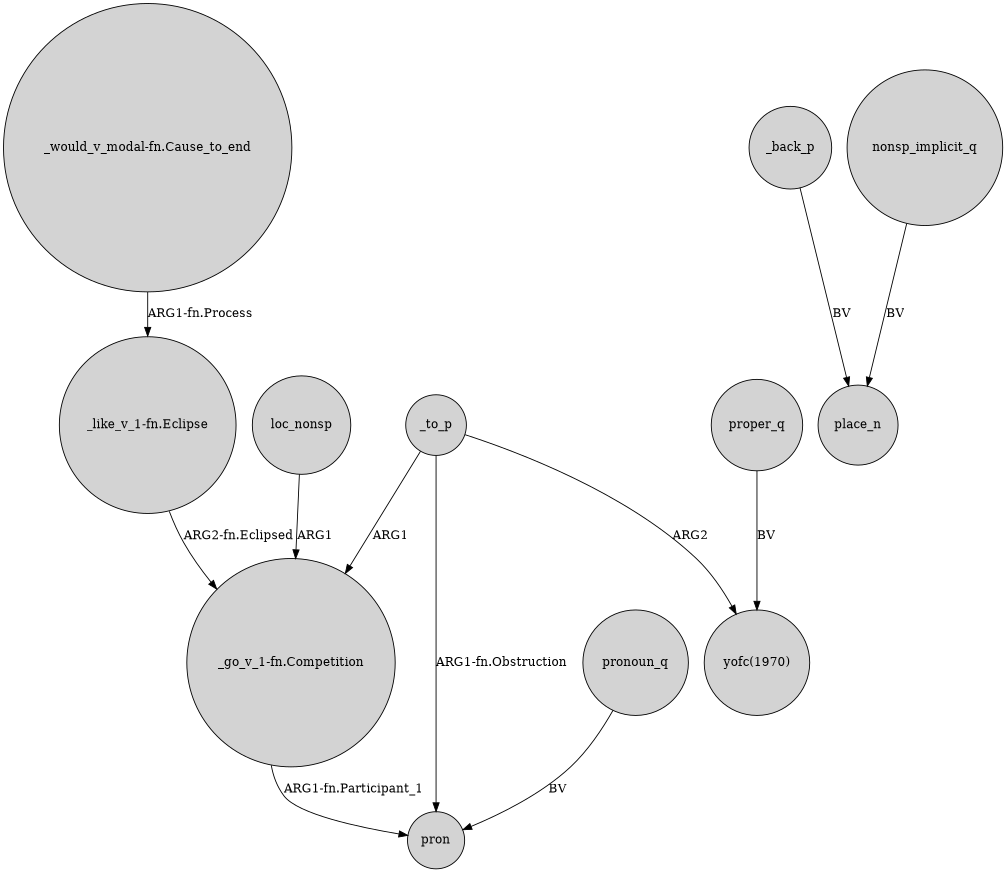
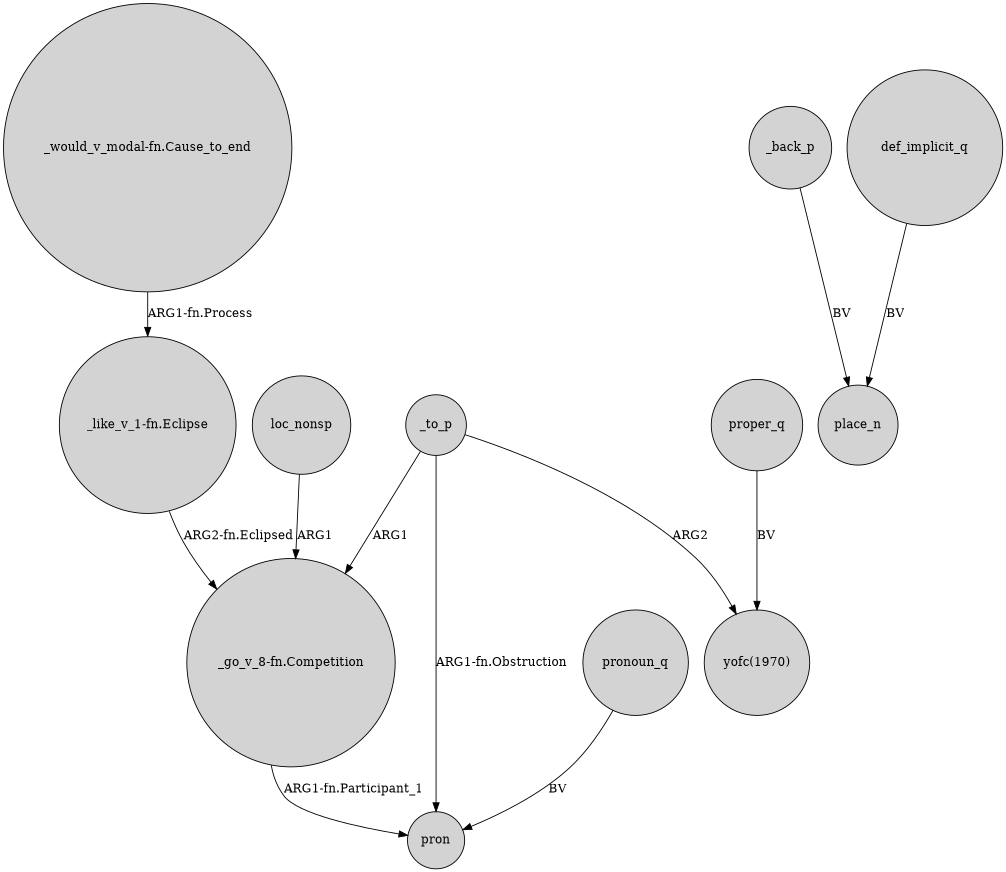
node "nonsp_implicit_q": label "nonsp_implicit_q" -> "def_implicit_q"
node "_go_v_1-fn.Competition": label "_go_v_1-fn.Competition" -> "_go_v_8-fn.Competition"
